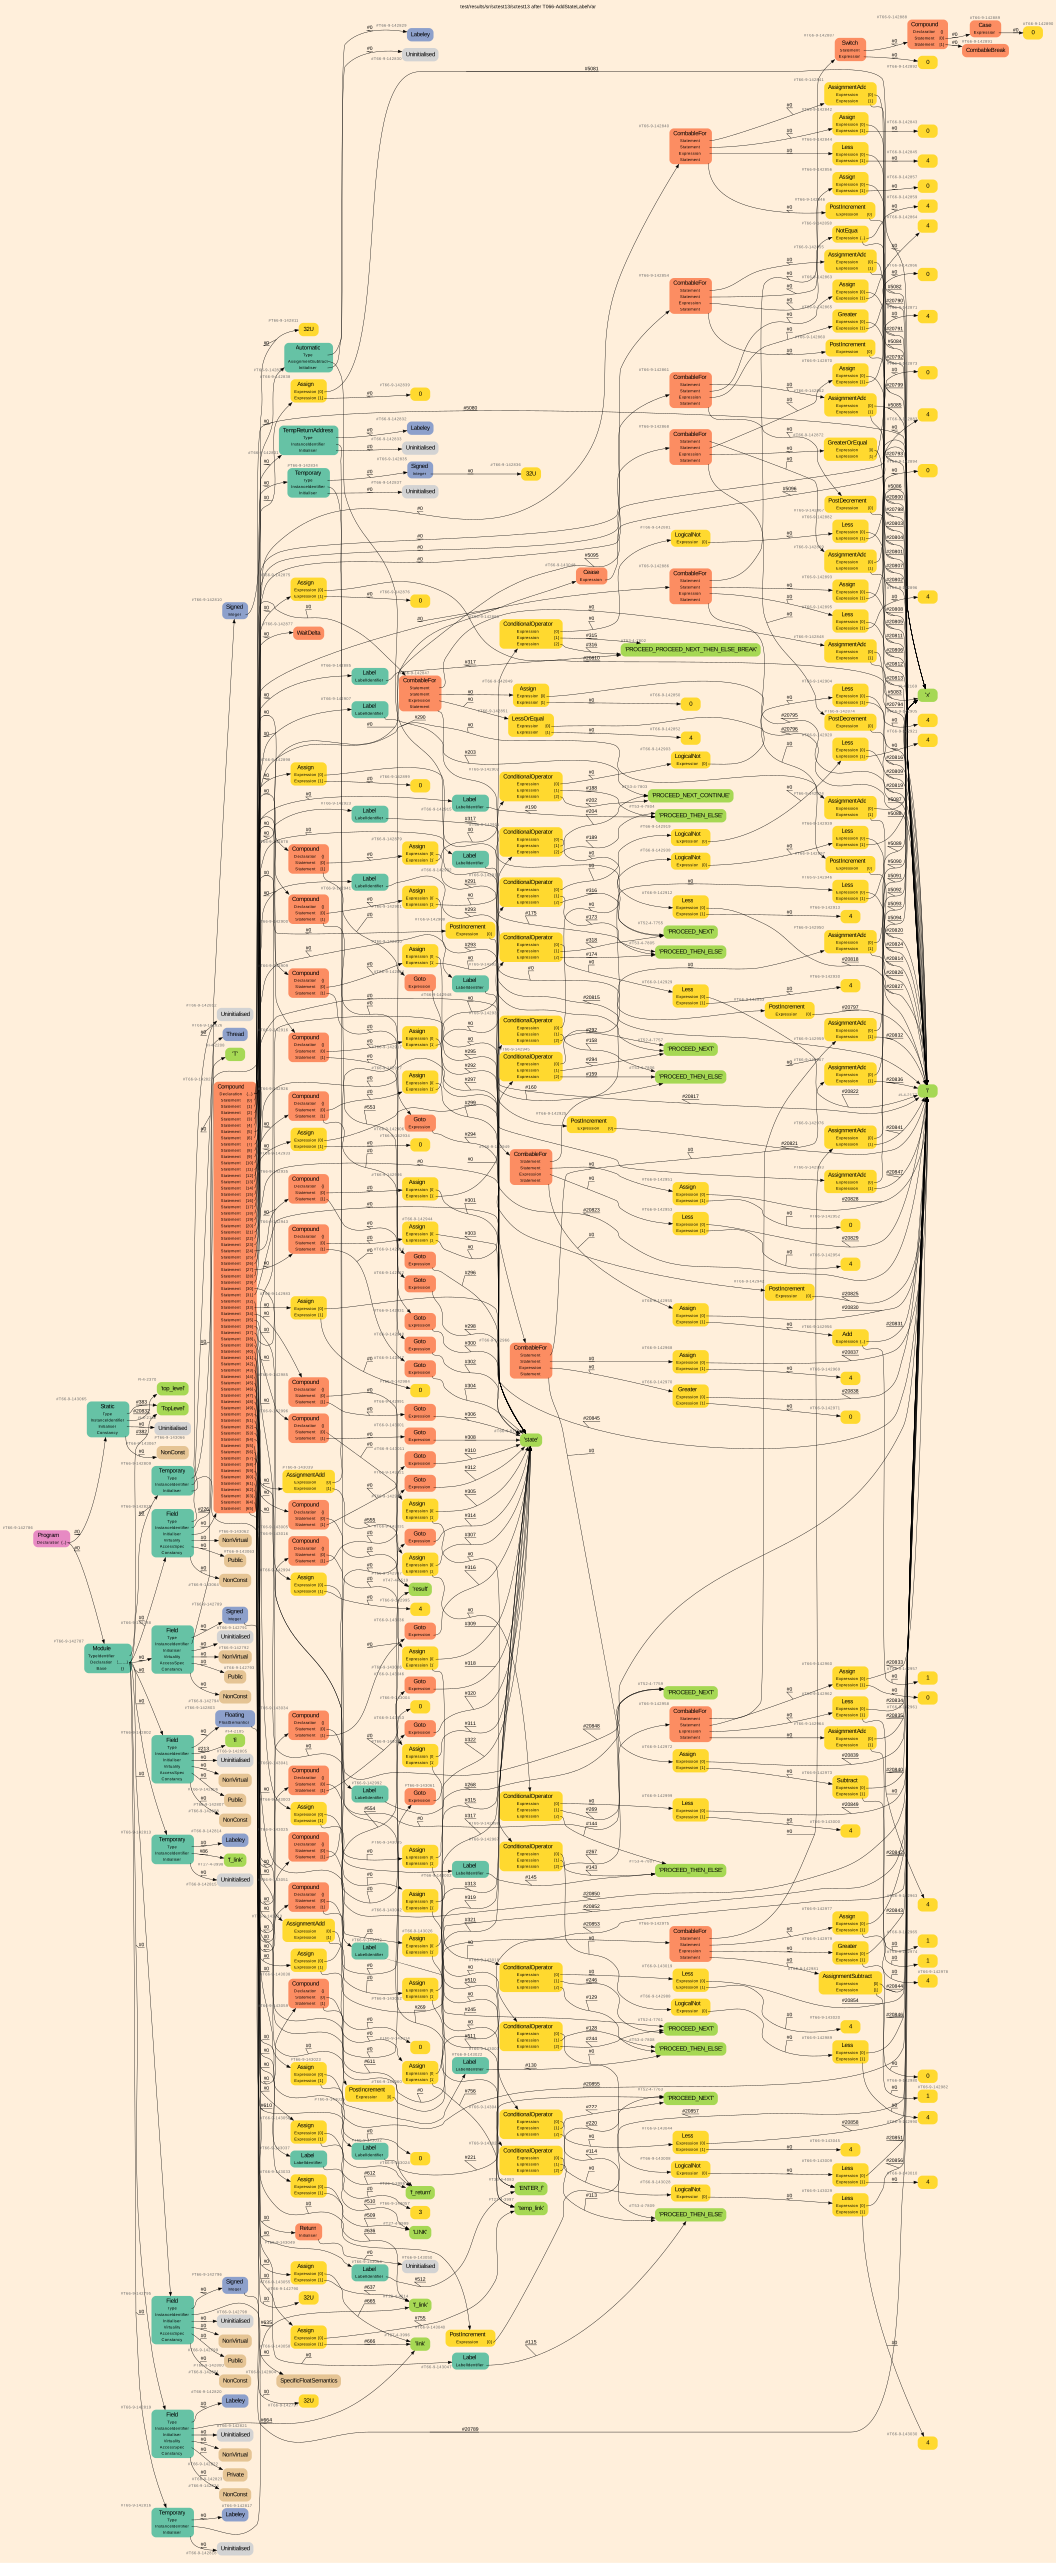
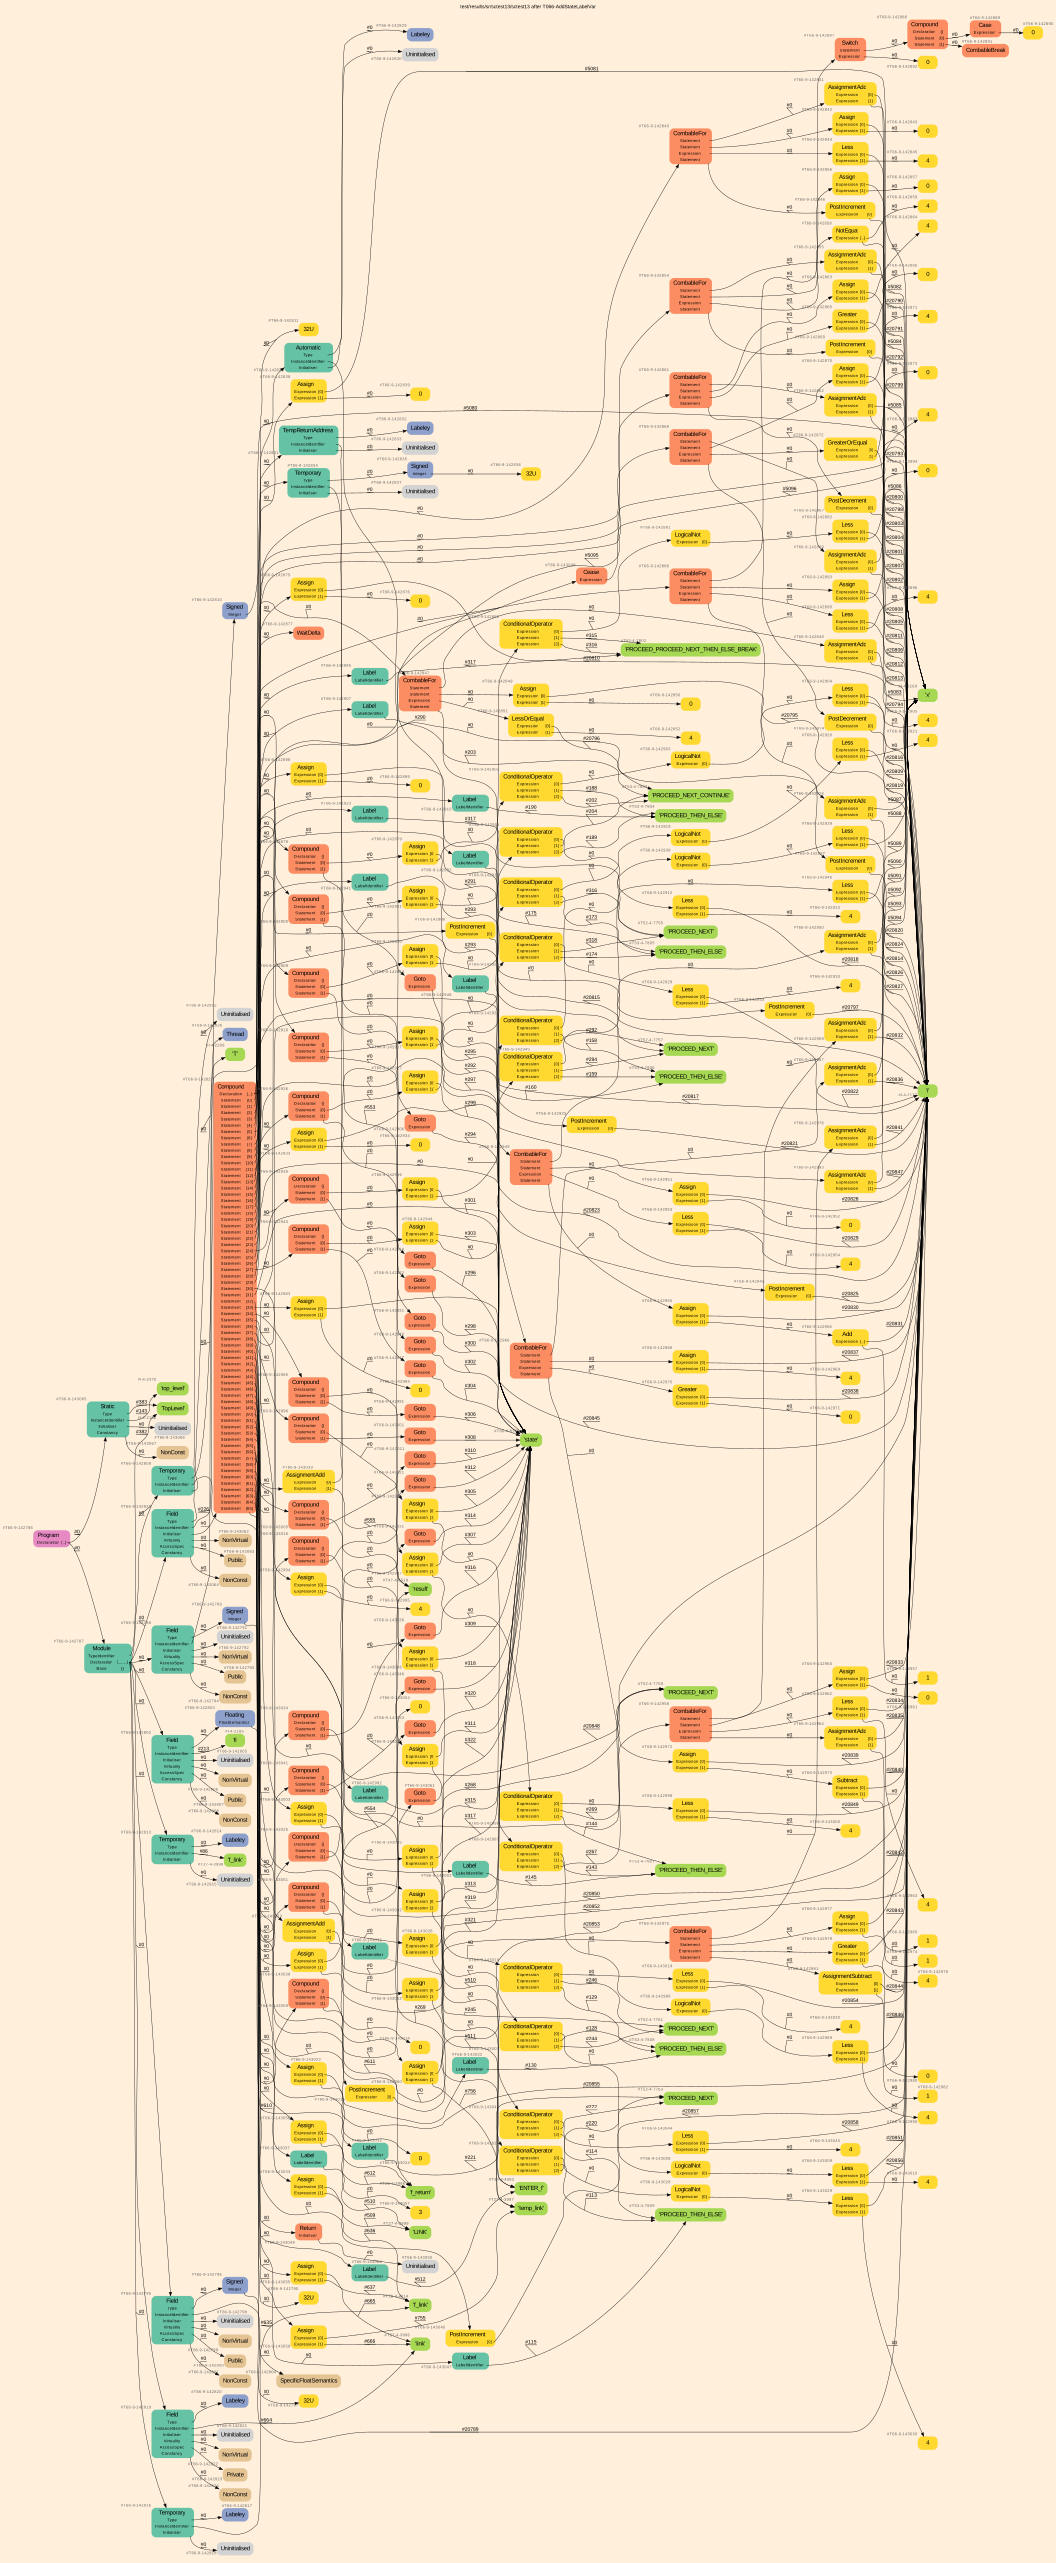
node "Automatic": text "AssignmentSubtract" -> "InstanceIdentifier"
edge "LessOrEqual" -> "'i'": now "LessOrEqual" -> "'PROCEED_NEXT_CONTINUE'"
edge "Static" -> "'top_level'": label "#20832" -> "#143"
